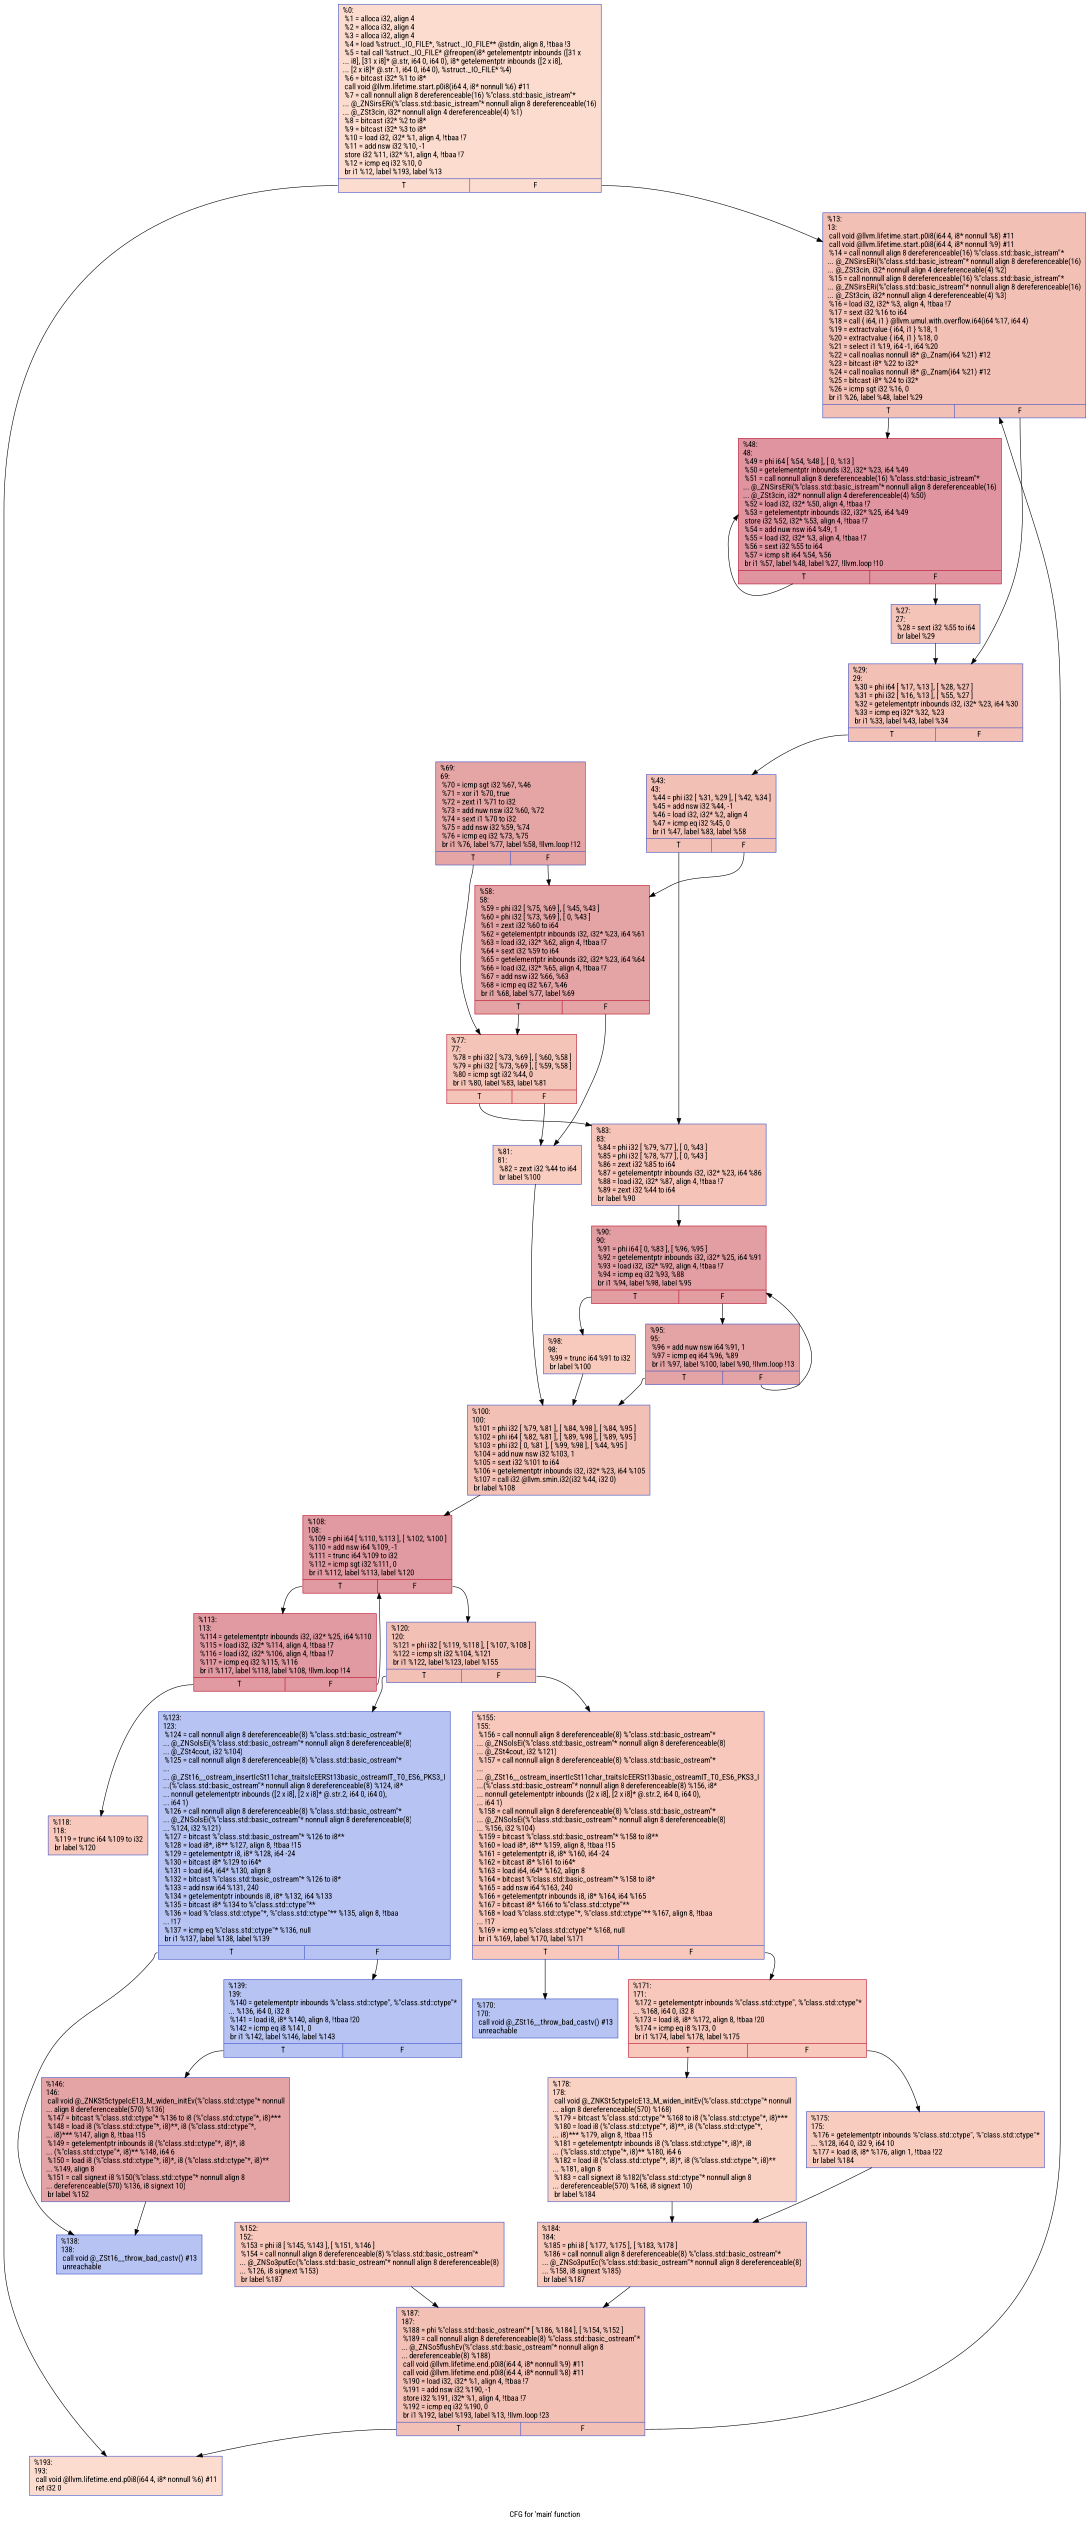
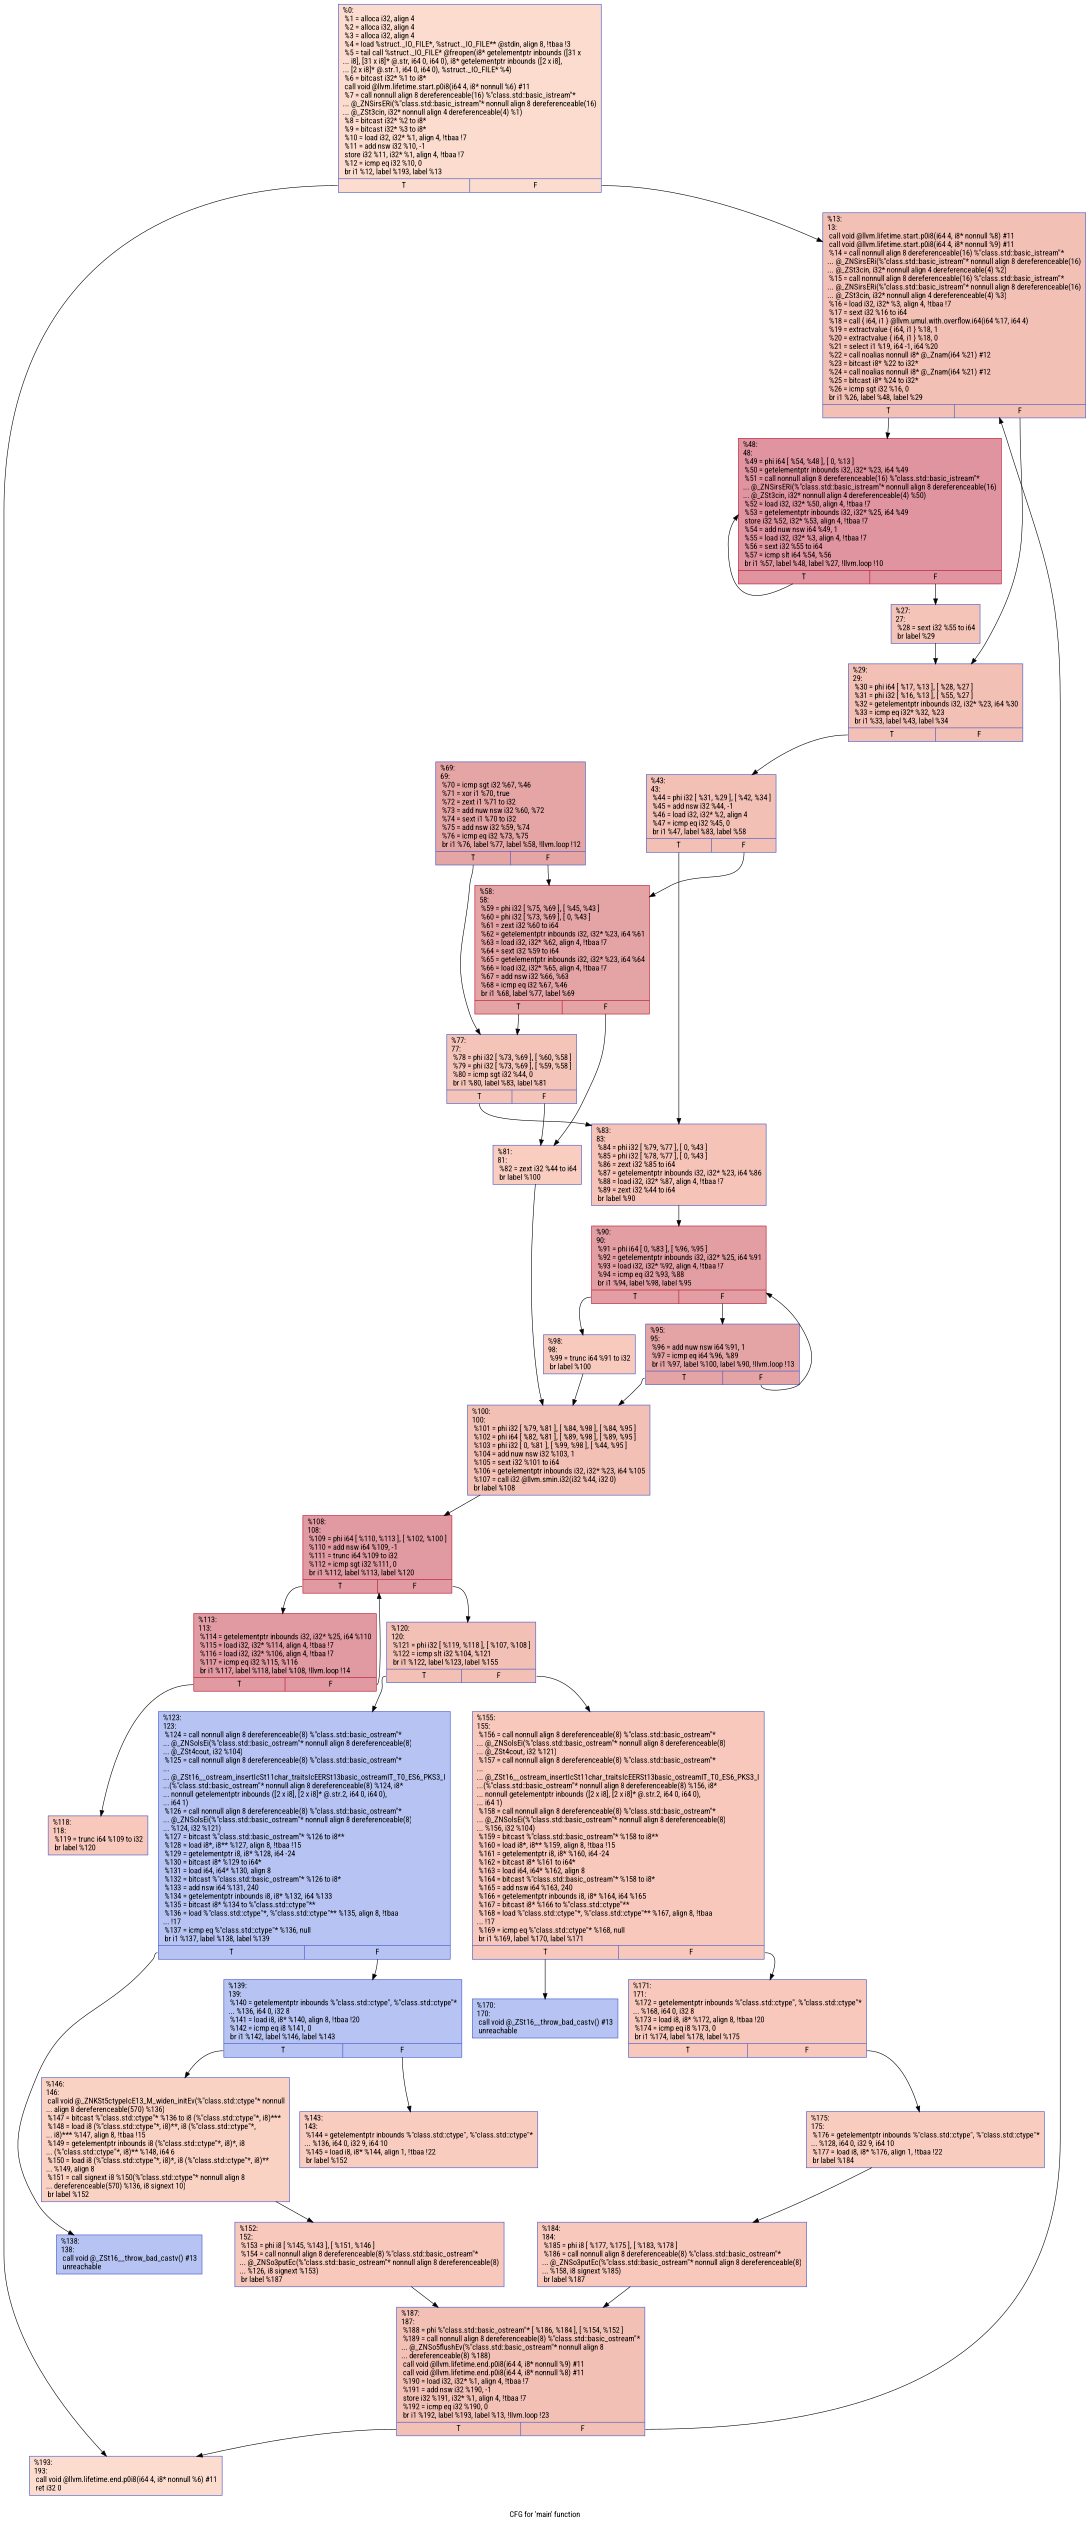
node "%77:": color #b70d28ff -> #3d50c3ff
node "%171:": color #b70d28ff -> #3d50c3ff
node "%146:": fillcolor #c32e3170 -> #f4987a70
node "%143:": added
node "%178:": removed
edge "%146:" -> "%138:": now "%146:" -> "%152:"
